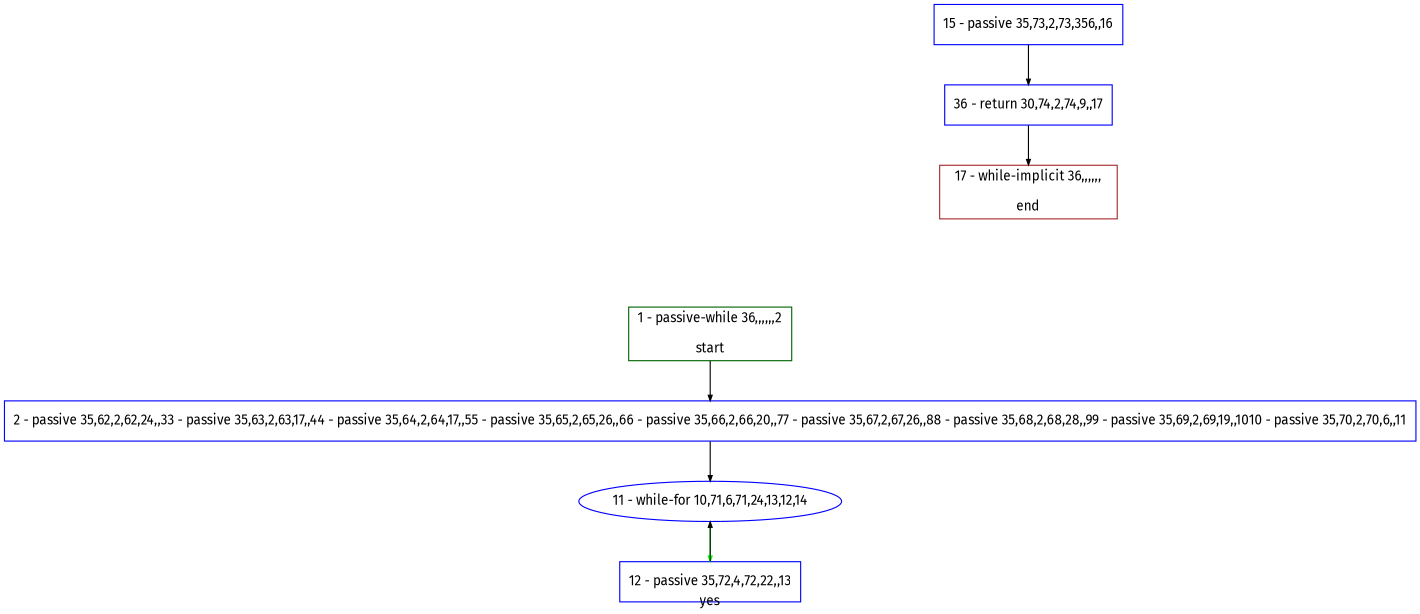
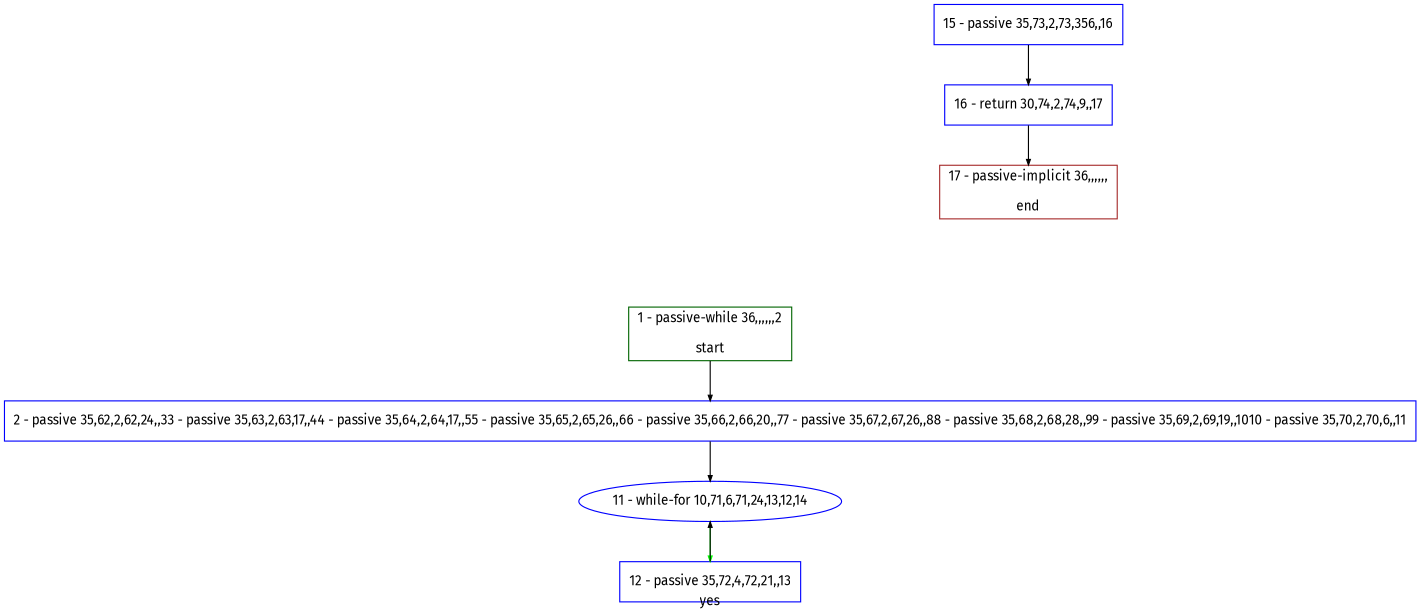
node "36 - return 30,74,2,74,9,,17": label "36 - return 30,74,2,74,9,,17" -> "16 - return 30,74,2,74,9,,17"
node "17 - while-implicit 36,,,,,, end": label "17 - while-implicit 36,,,,,, end" -> "17 - passive-implicit 36,,,,,, end"
node "12 - passive 35,72,4,72,22,,13": label "12 - passive 35,72,4,72,22,,13" -> "12 - passive 35,72,4,72,21,,13"
